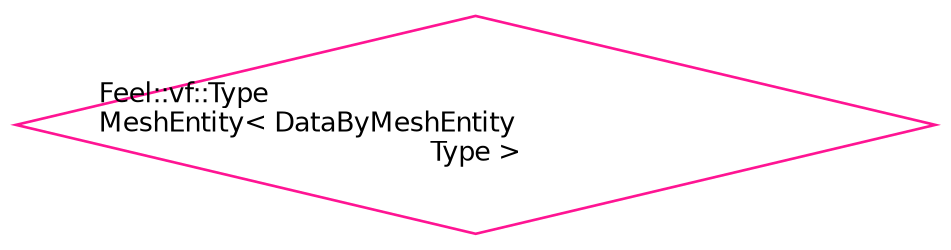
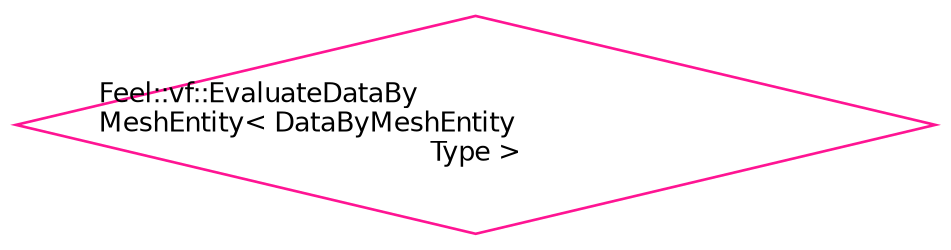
node "Feel::vf::Type MeshEntity< DataByMeshEntity Type >": label "Feel::vf::Type MeshEntity< DataByMeshEntity Type >" -> "Feel::vf::EvaluateDataBy MeshEntity< DataByMeshEntity Type >"
